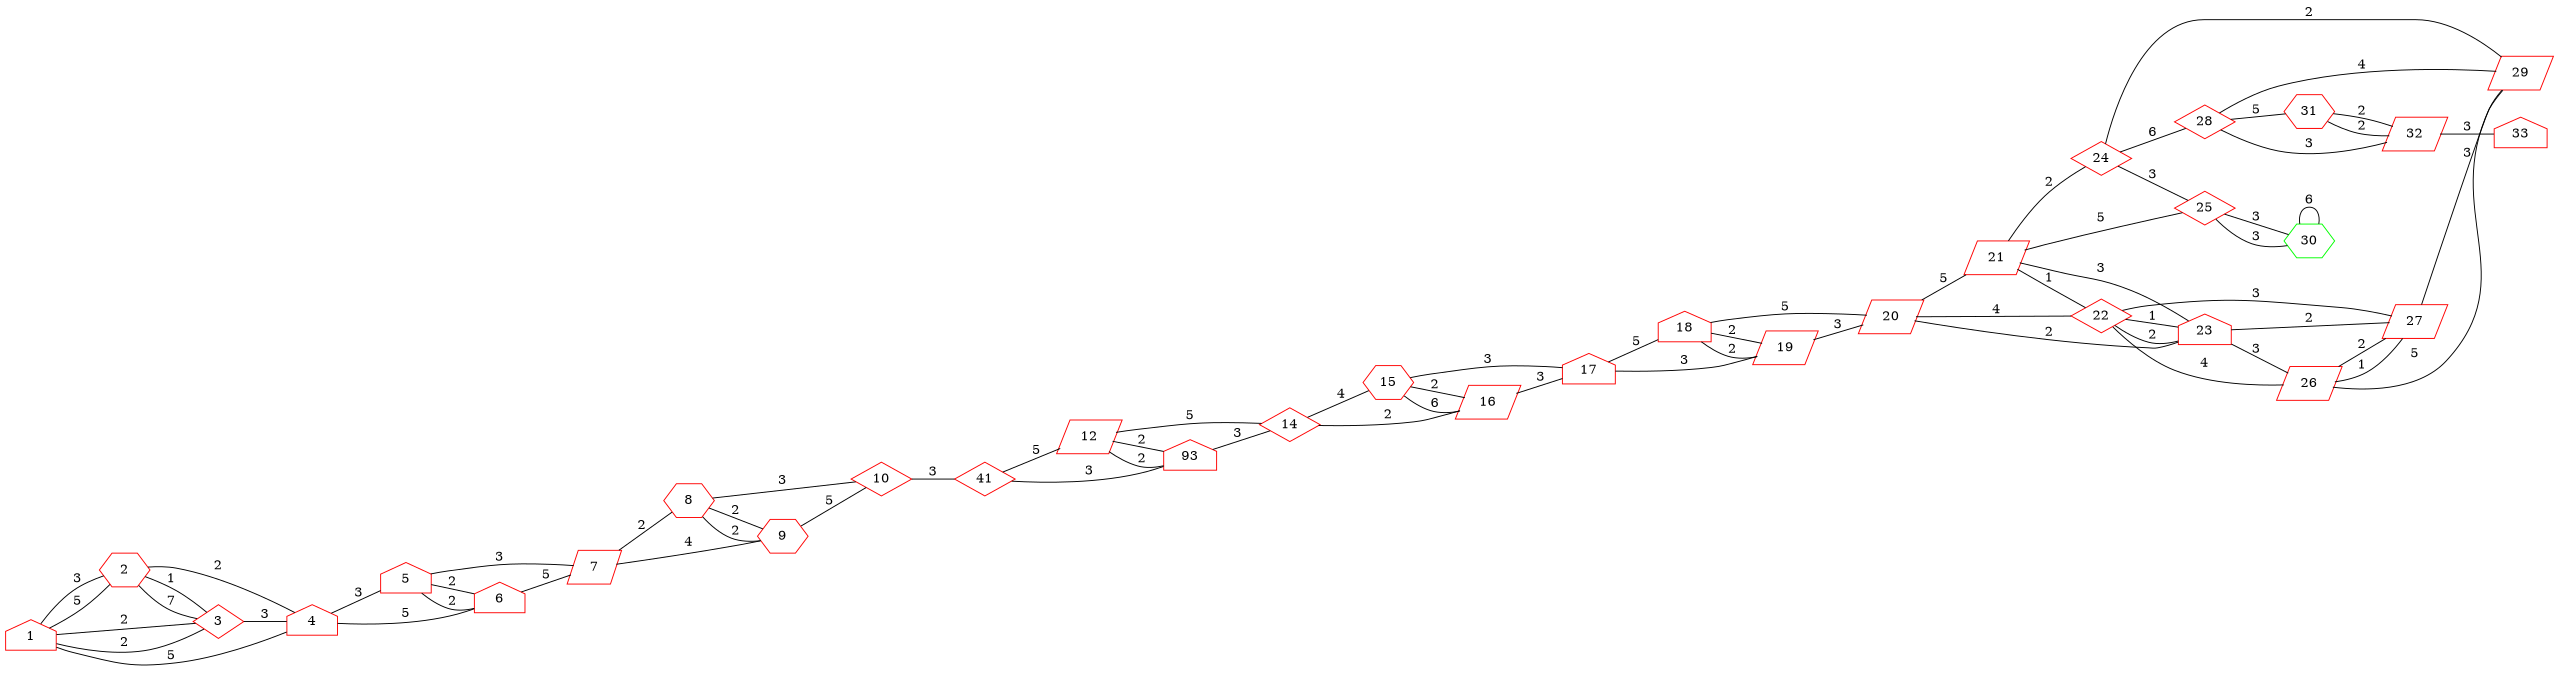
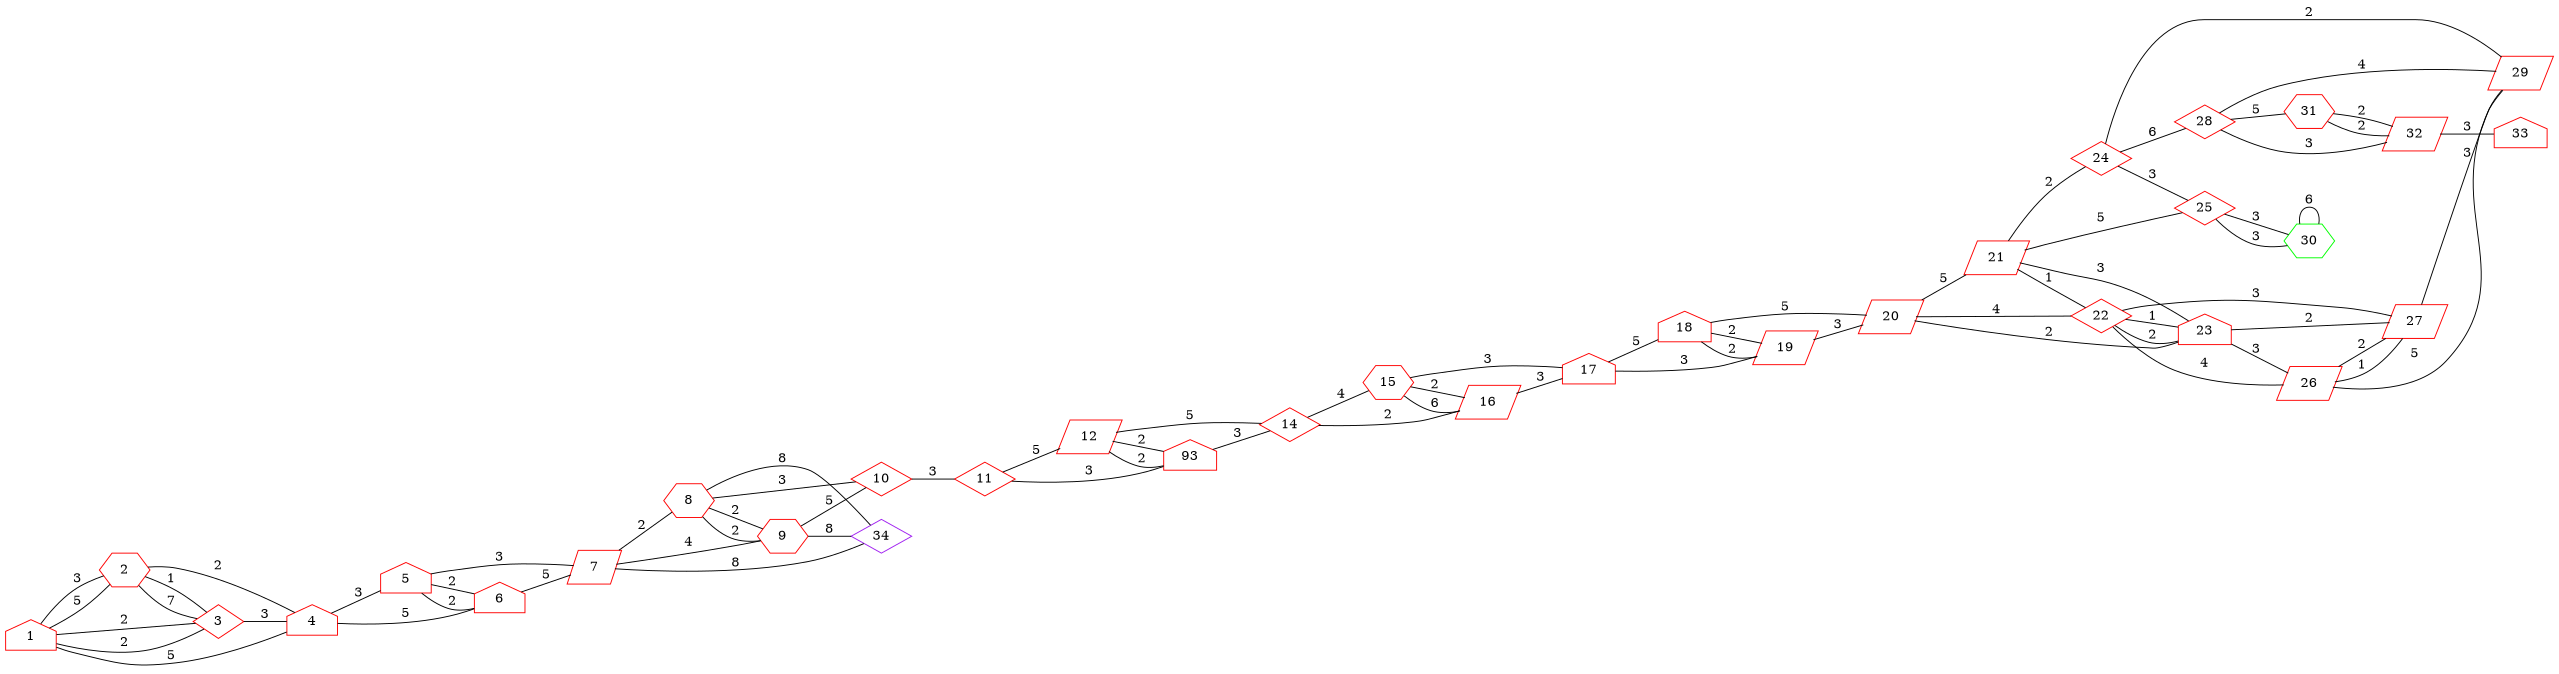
node "41": label "41" -> "11"
node "34": added
